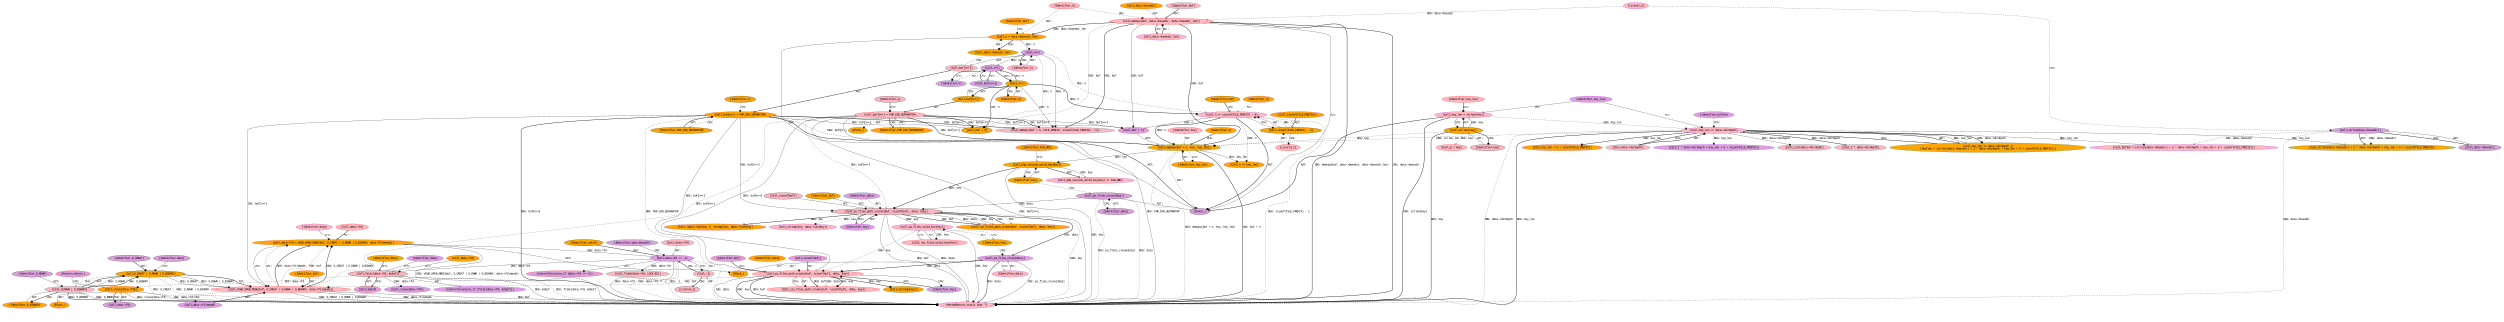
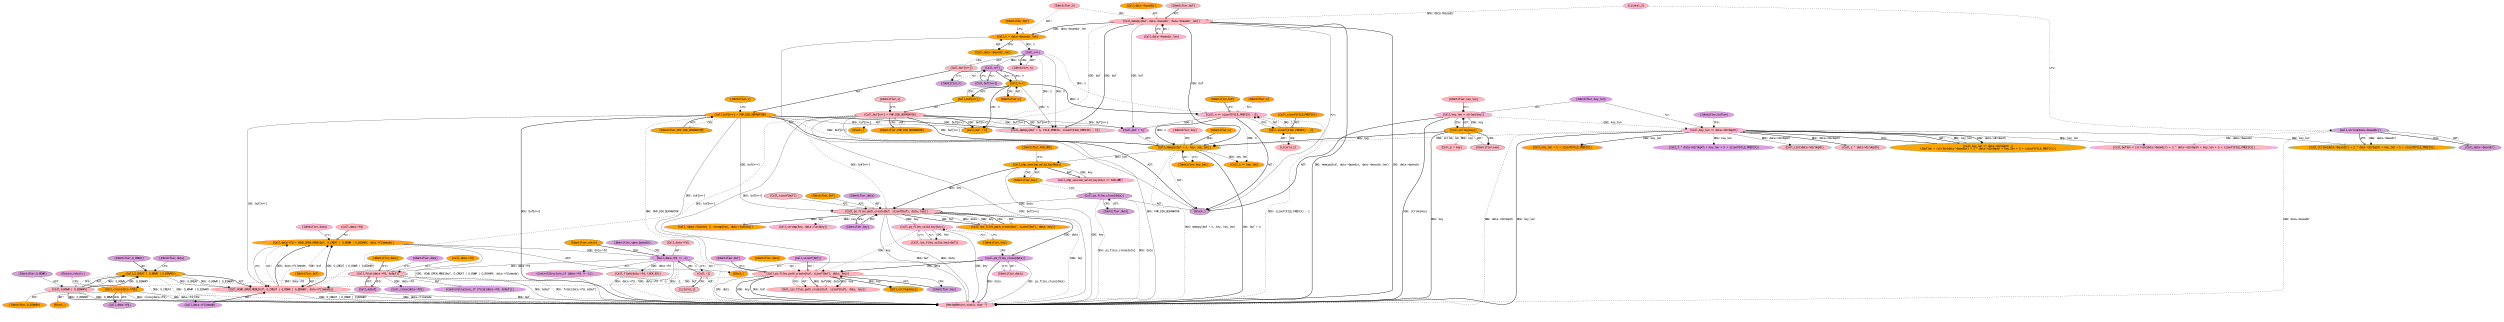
edge "(Call,strlen(key))" -> "(Call,memcpy(buf + n, key, key_len))": style dashed -> bold
node "(Call,data->dirdepth)": removed
node "(Call,!ps_files_valid_key(key))": label "(Call,!ps_files_valid_key(key))" -> "(Call,!ps_files_valid_key(sbuf))"
edge "(Call,O_RDWR | O_BINARY)" -> "(Identifier,O_BINARY)": removed, label "CFG:"
